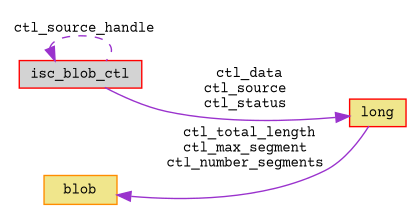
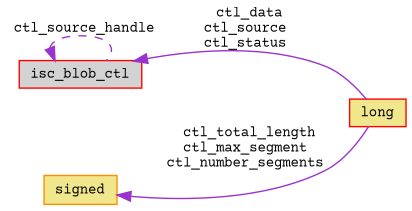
edge "isc_blob_ctl" -> "long": reversed
node "blob": label "blob" -> "signed"
